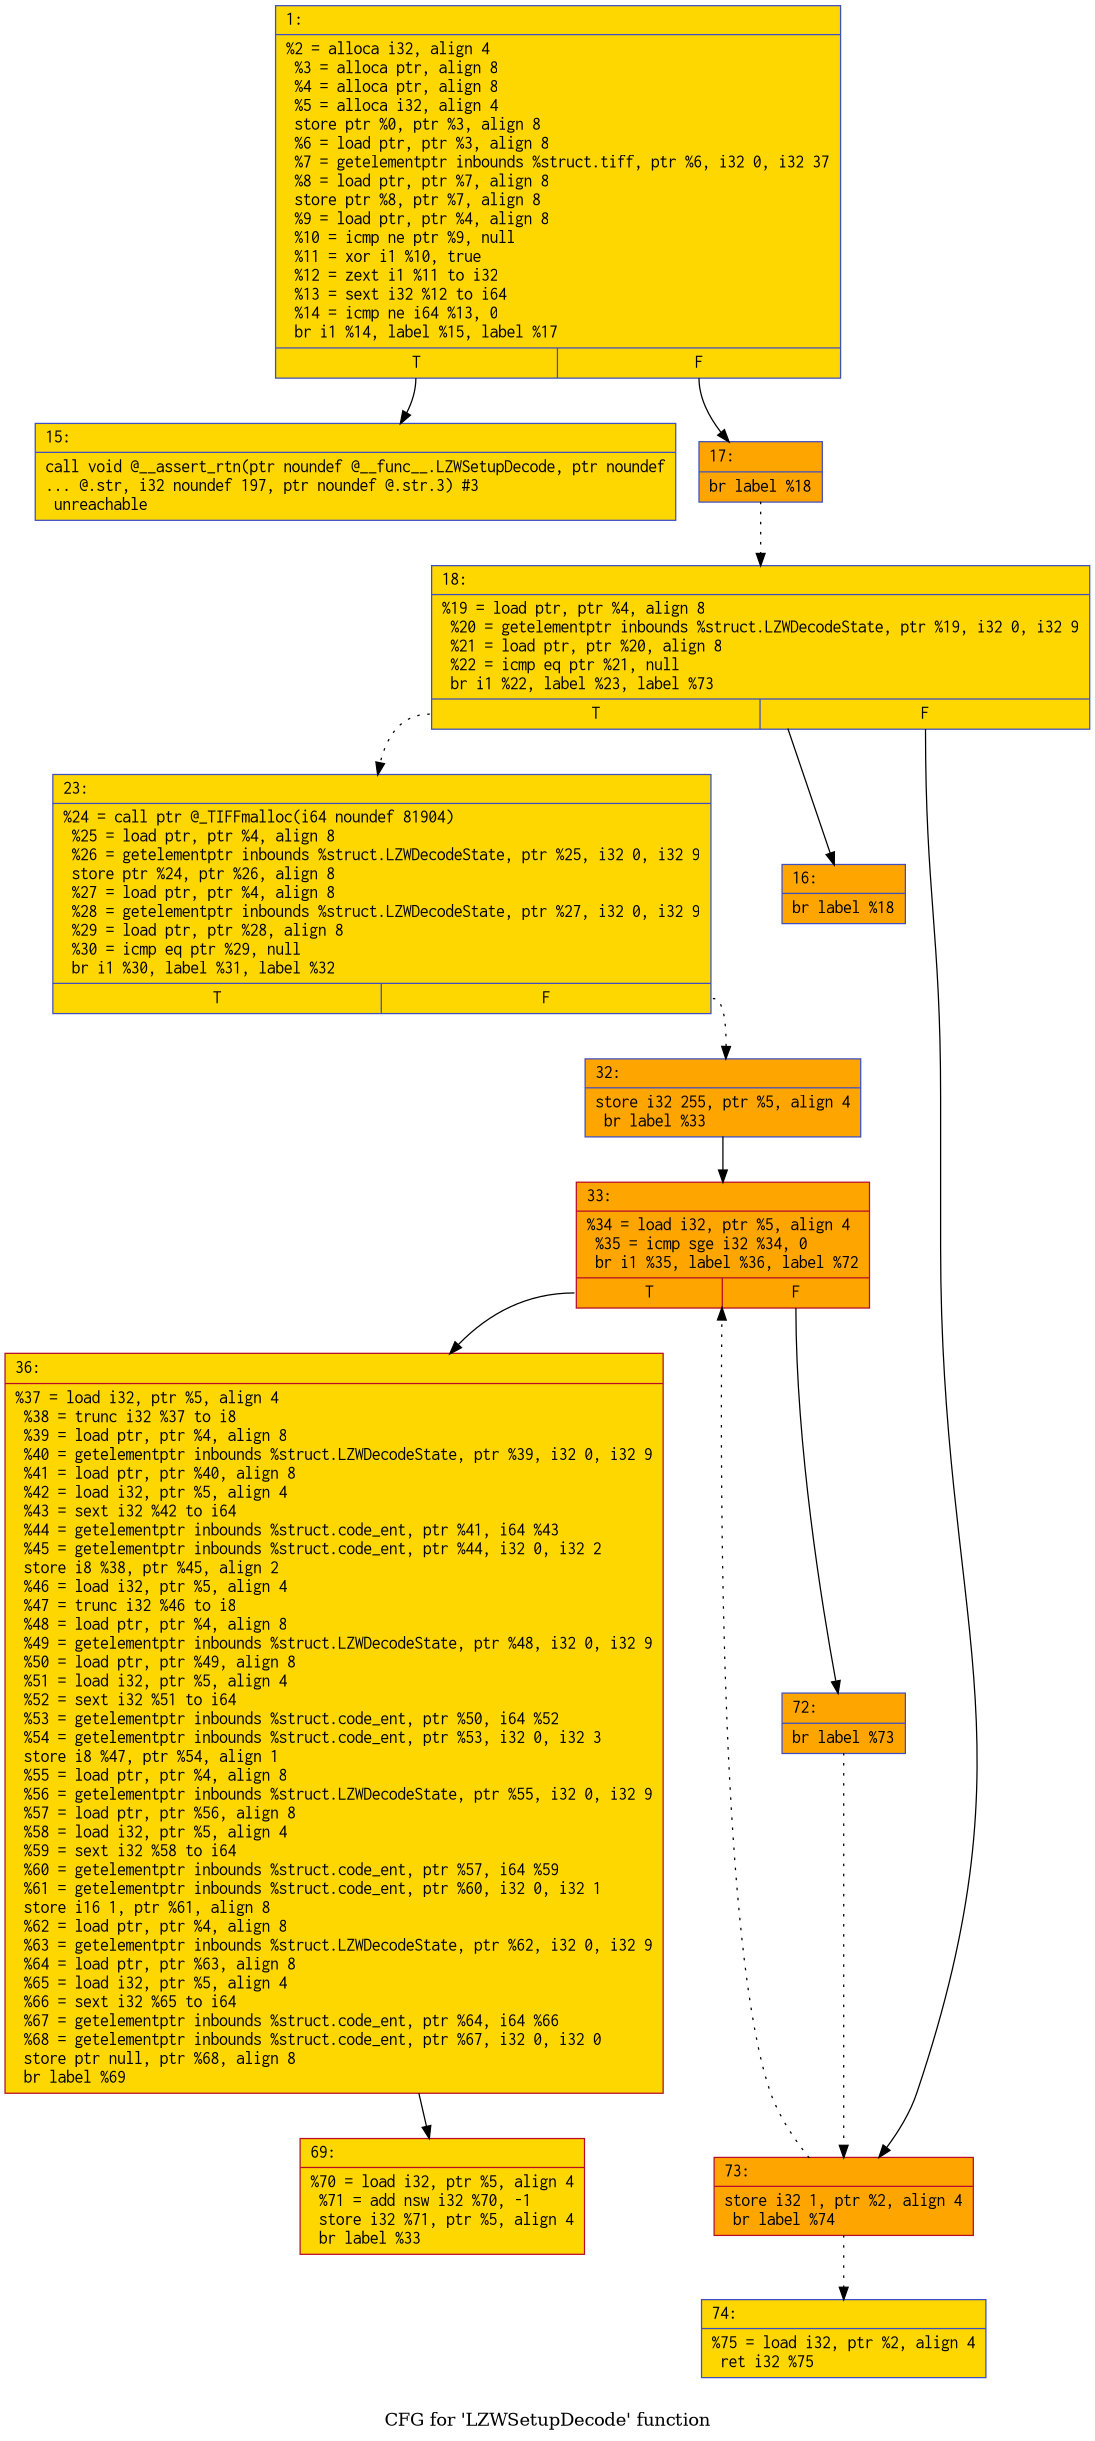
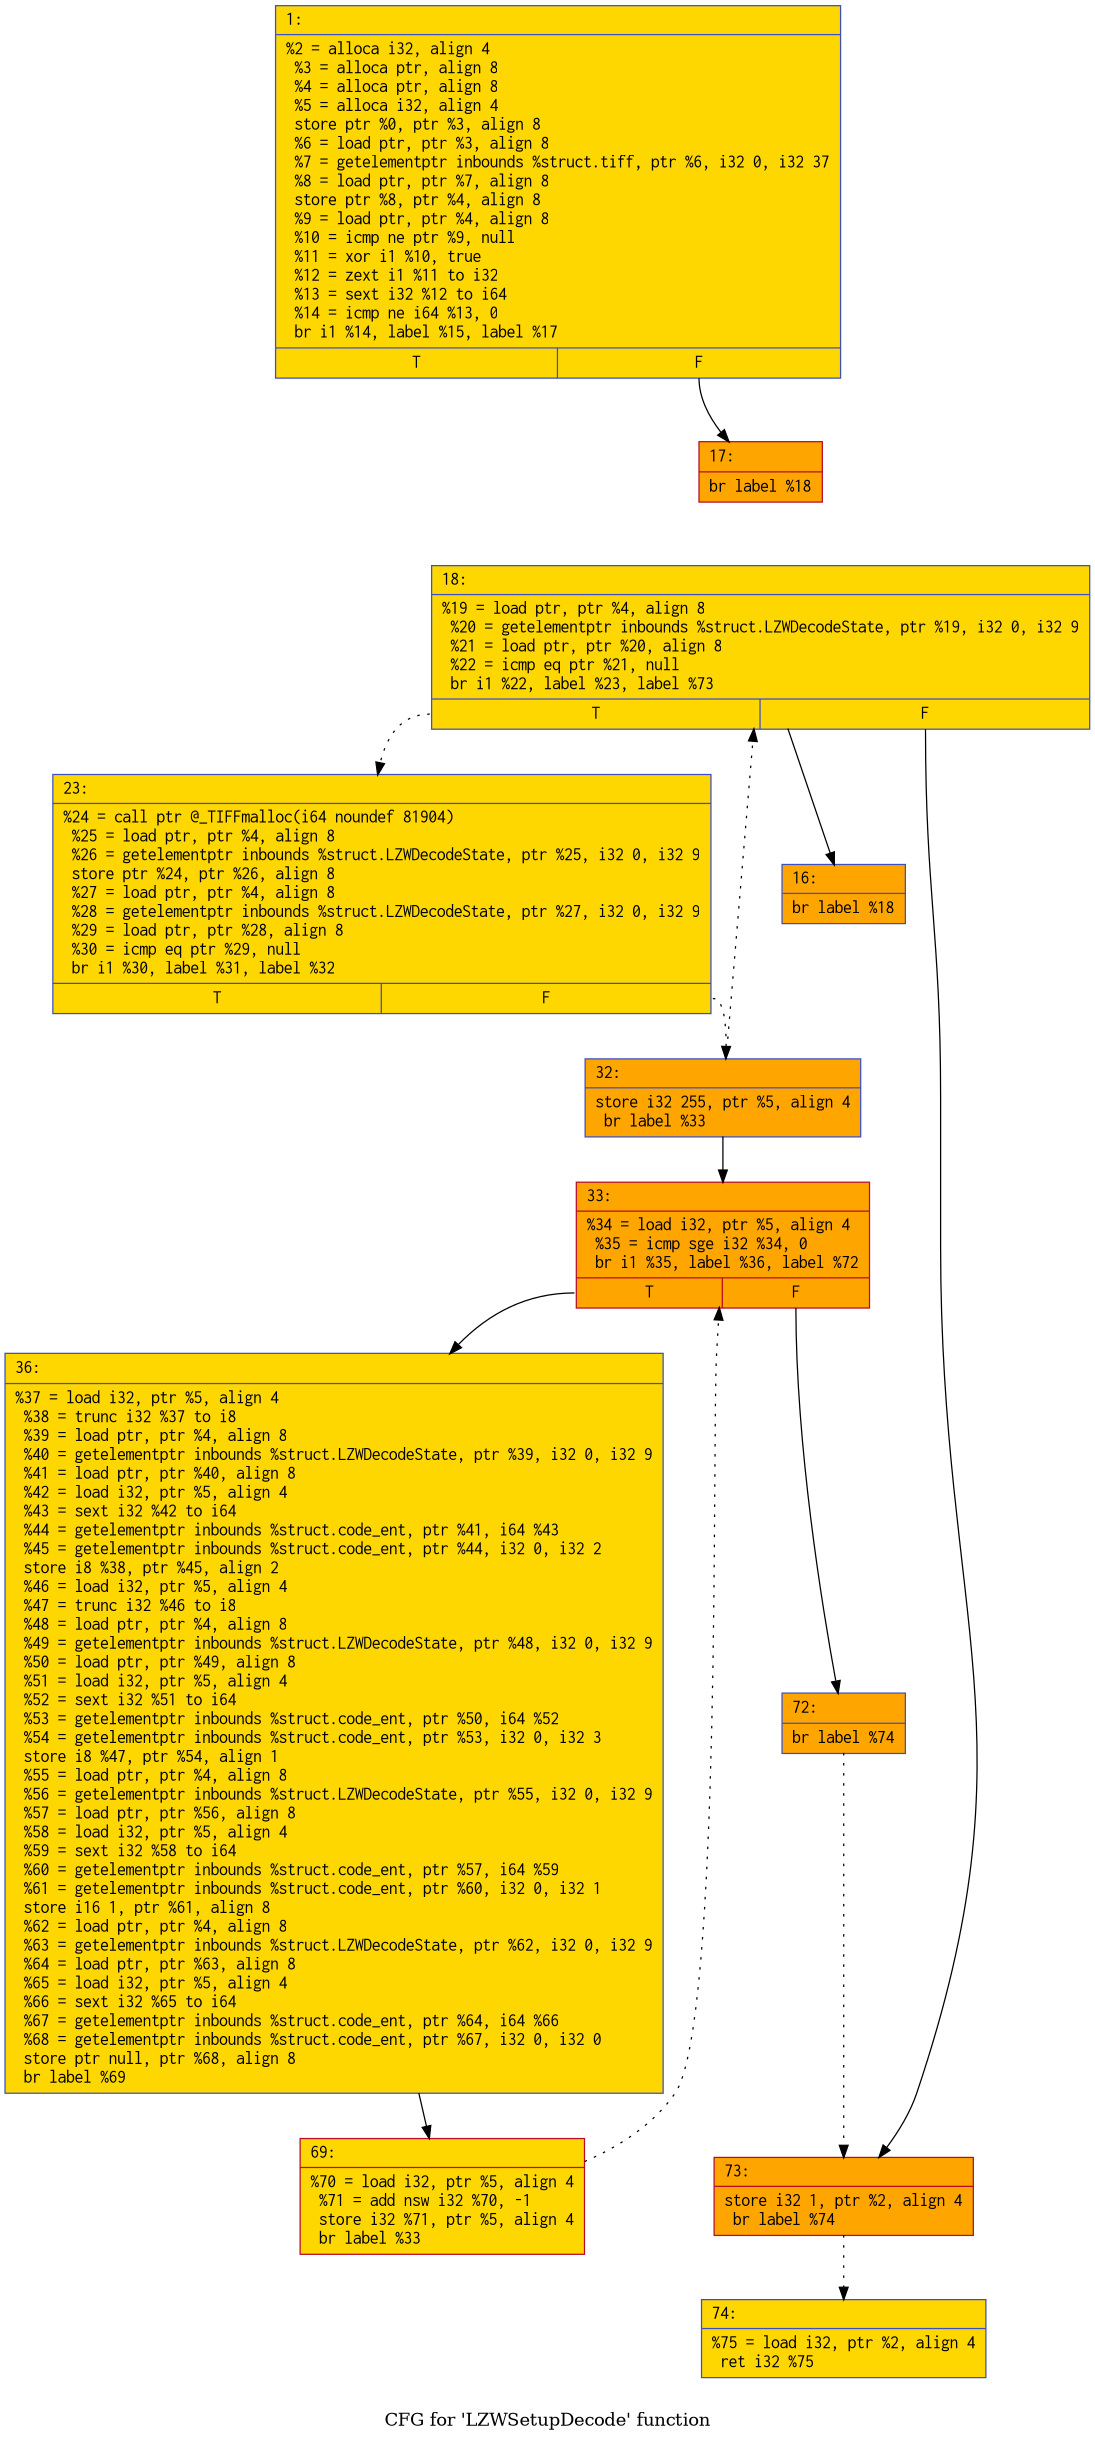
node "1:": text "store ptr %8, ptr %7, align 8" -> "store ptr %8, ptr %4, align 8"
node "15:": removed
node "17:": color #3d50c3ff -> #b70d28ff
edge "17:" -> "18:": now "32:" -> "18:"
node "36:": color #b70d28ff -> #3d50c3ff
node "72:": text "br label %73" -> "br label %74"
edge "73:" -> "33:": now "69:" -> "33:"
